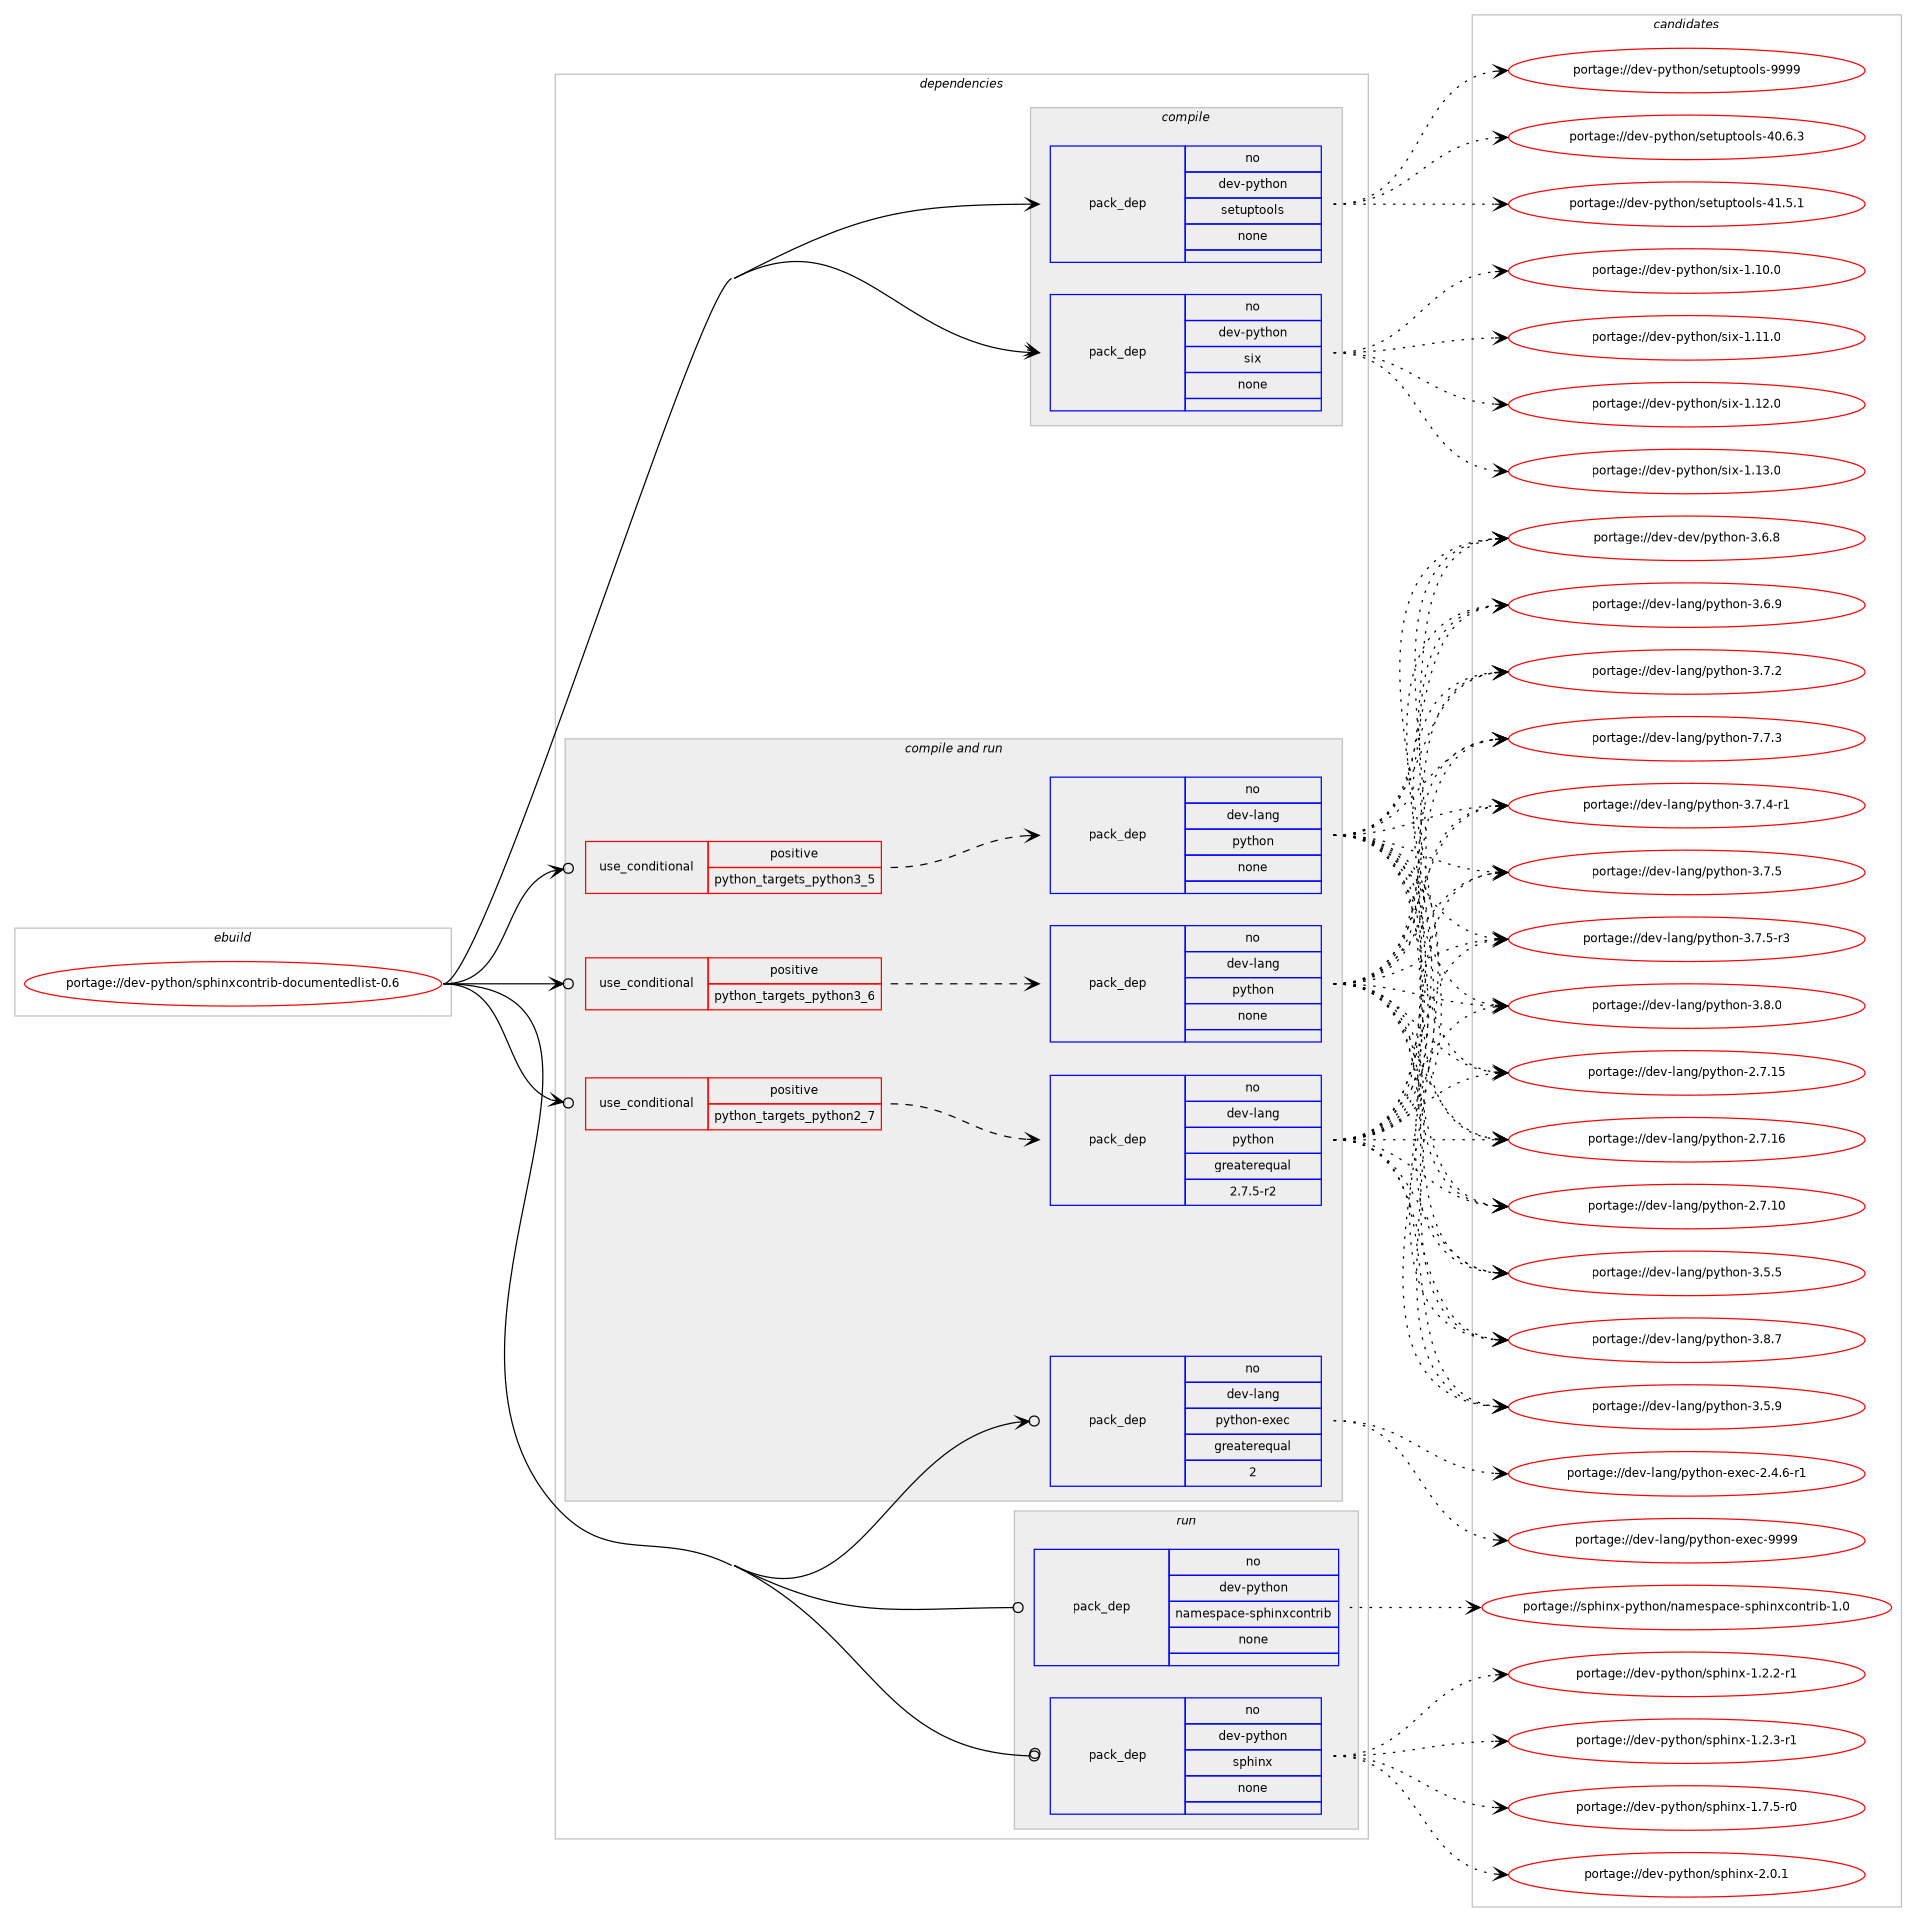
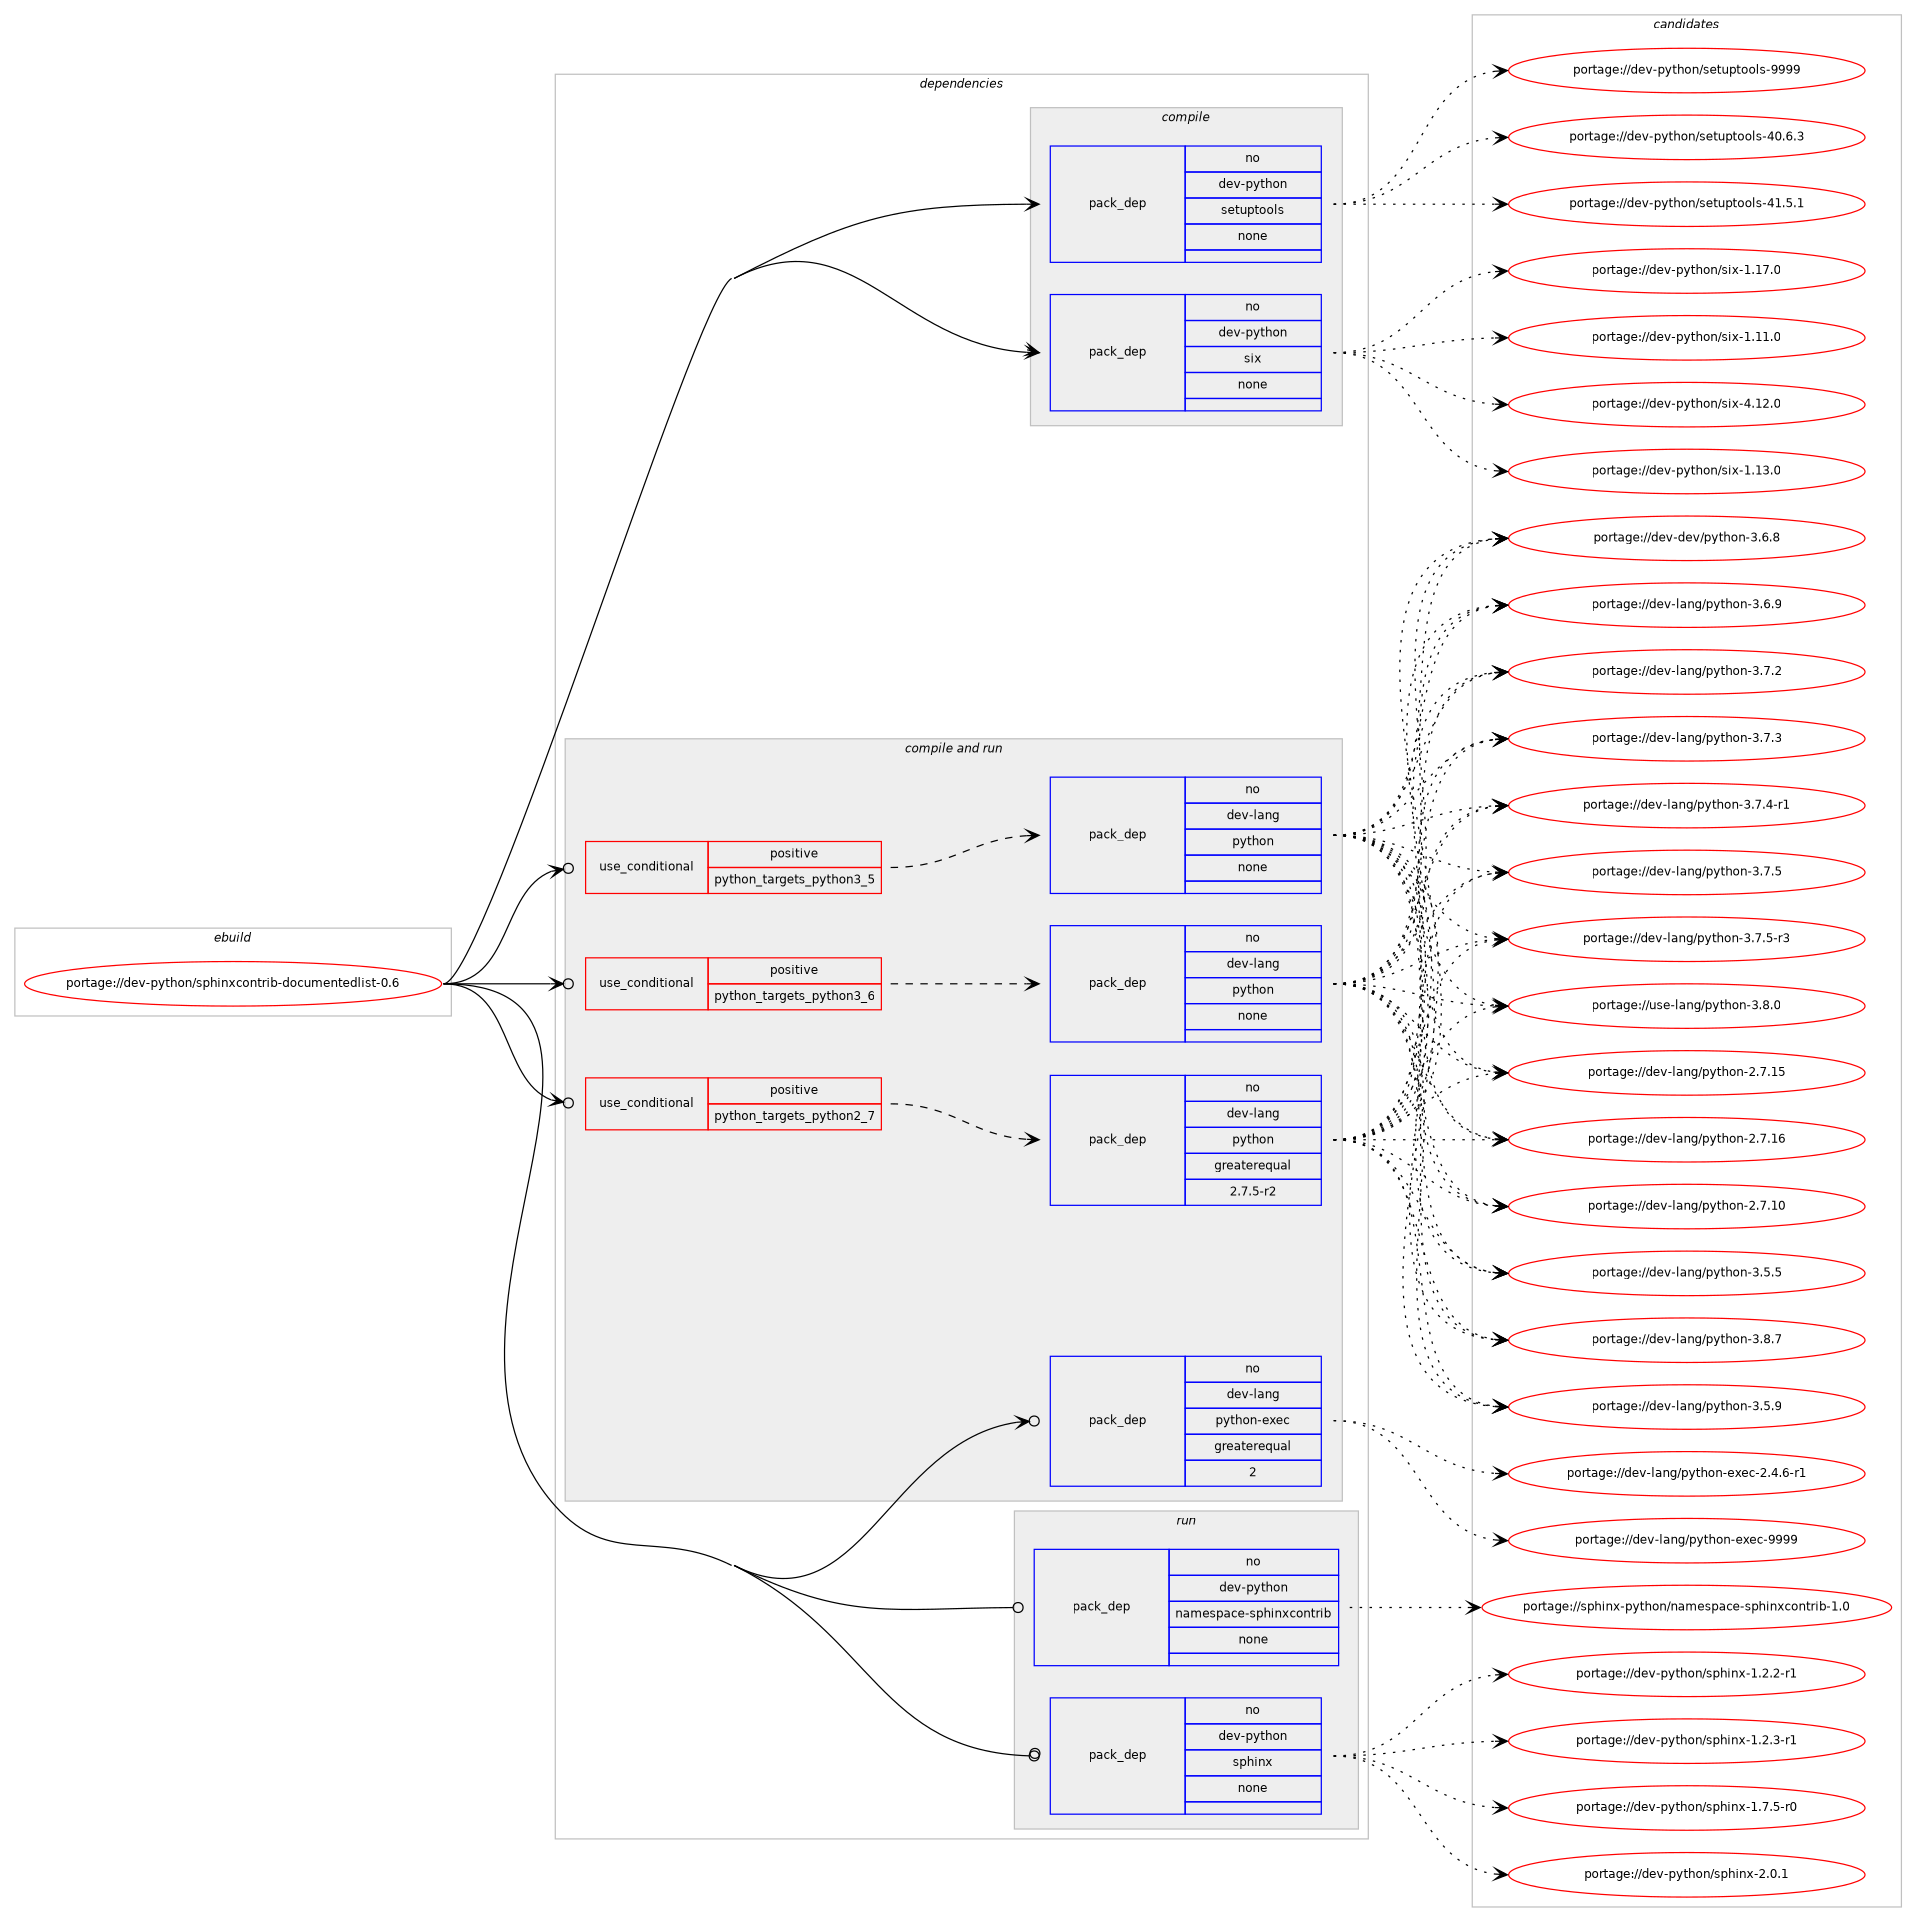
node "portage://dev-python/six-1.10.0": label "portage://dev-python/six-1.10.0" -> "portage://dev-python/six-1.17.0"
node "portage://dev-python/six-1.12.0": label "portage://dev-python/six-1.12.0" -> "portage://dev-python/six-4.12.0"
node "portage://dev-lang/python-7.7.3": label "portage://dev-lang/python-7.7.3" -> "portage://dev-lang/python-3.7.3"
node "portage://dev-lang/python-3.8.0": label "portage://dev-lang/python-3.8.0" -> "portage://use-lang/python-3.8.0"
